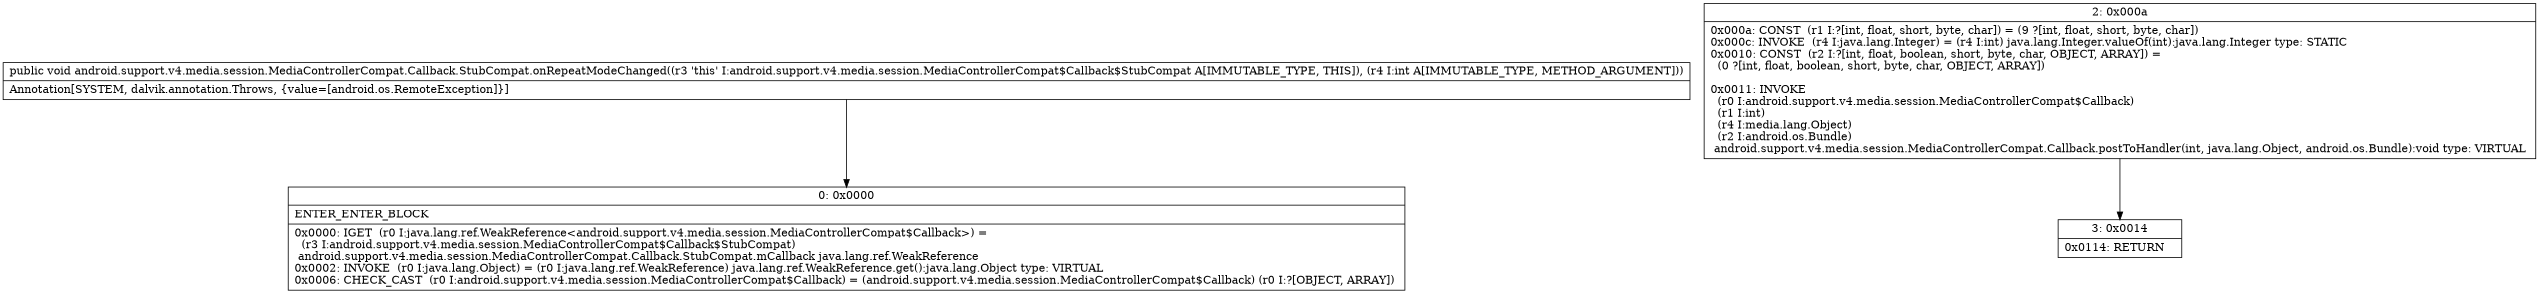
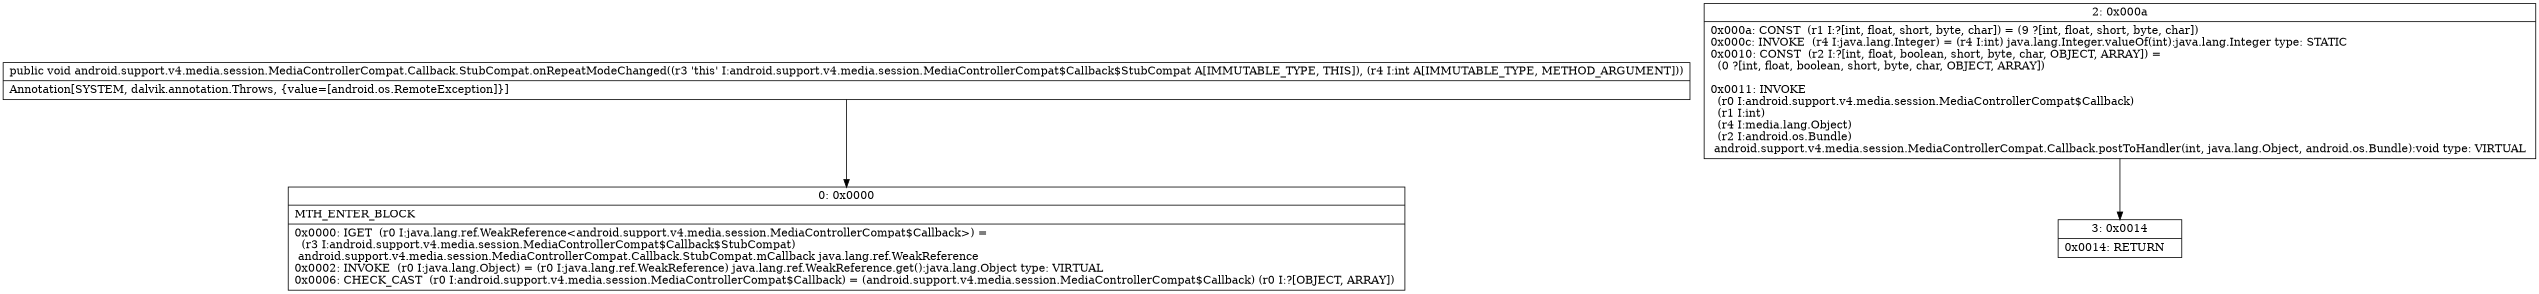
node "0: 0x0000": text "ENTER_ENTER_BLOCK" -> "MTH_ENTER_BLOCK"
node "3: 0x0014": text "0x0114: RETURN" -> "0x0014: RETURN"
